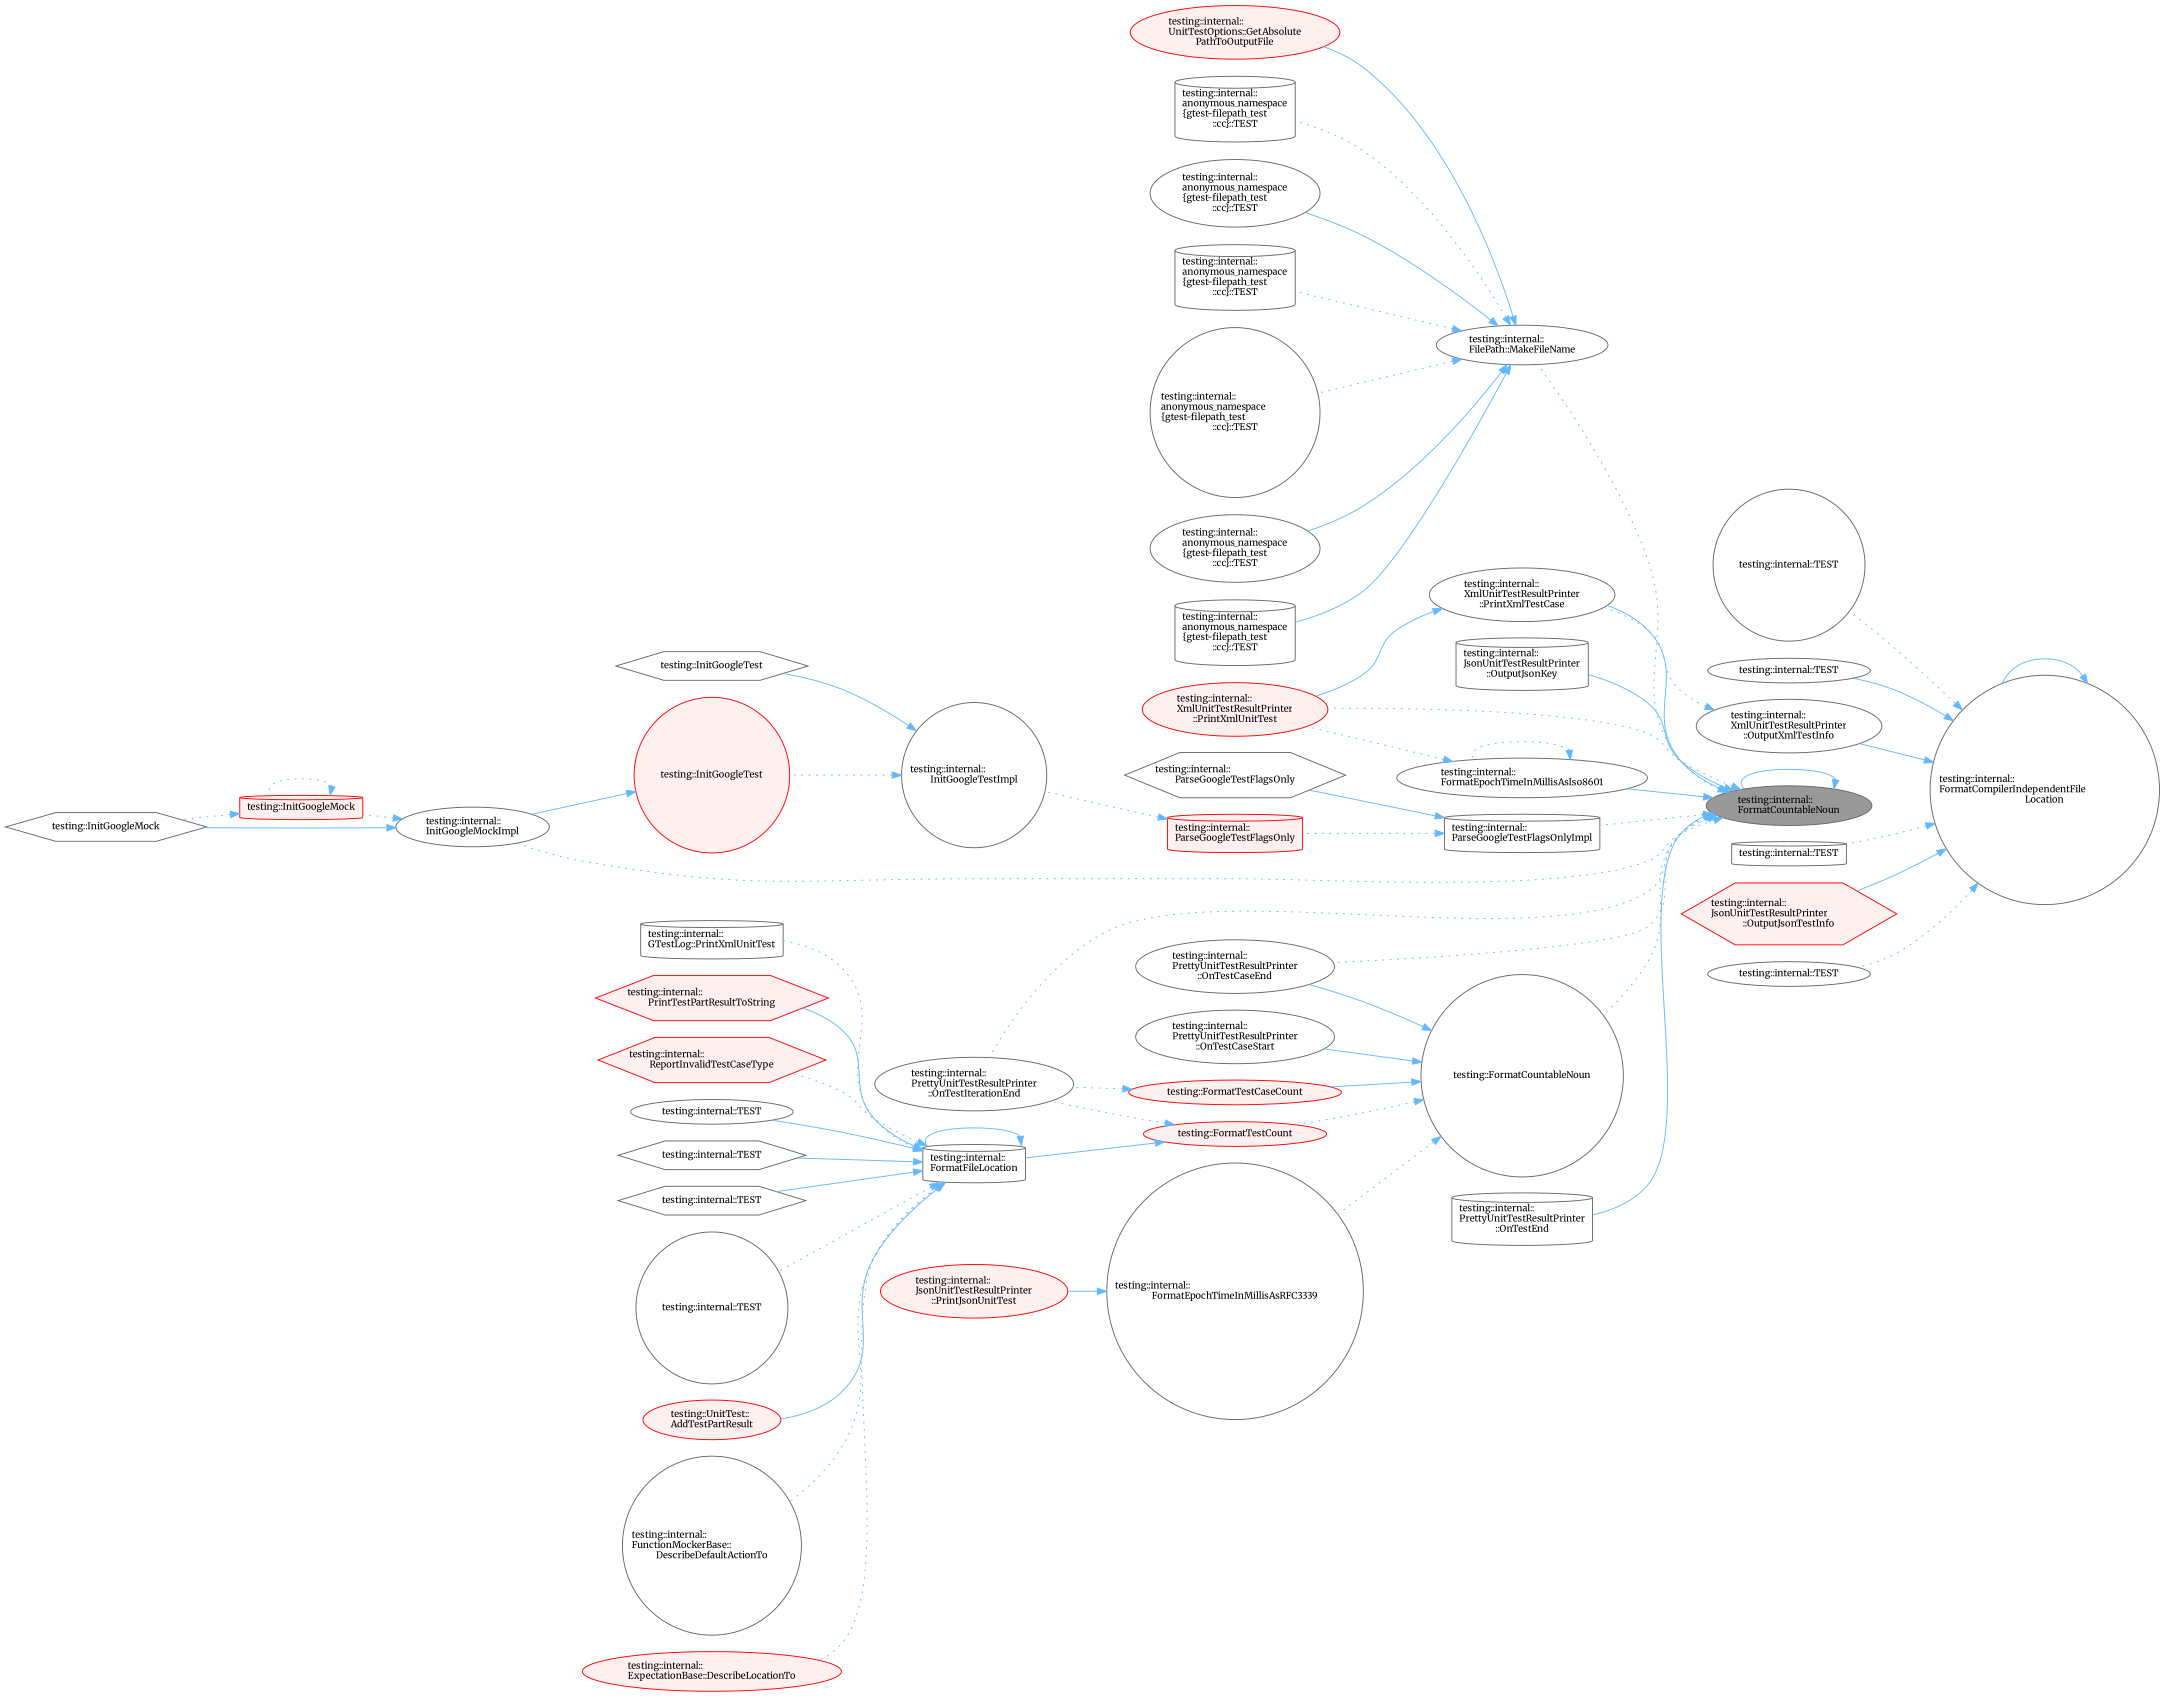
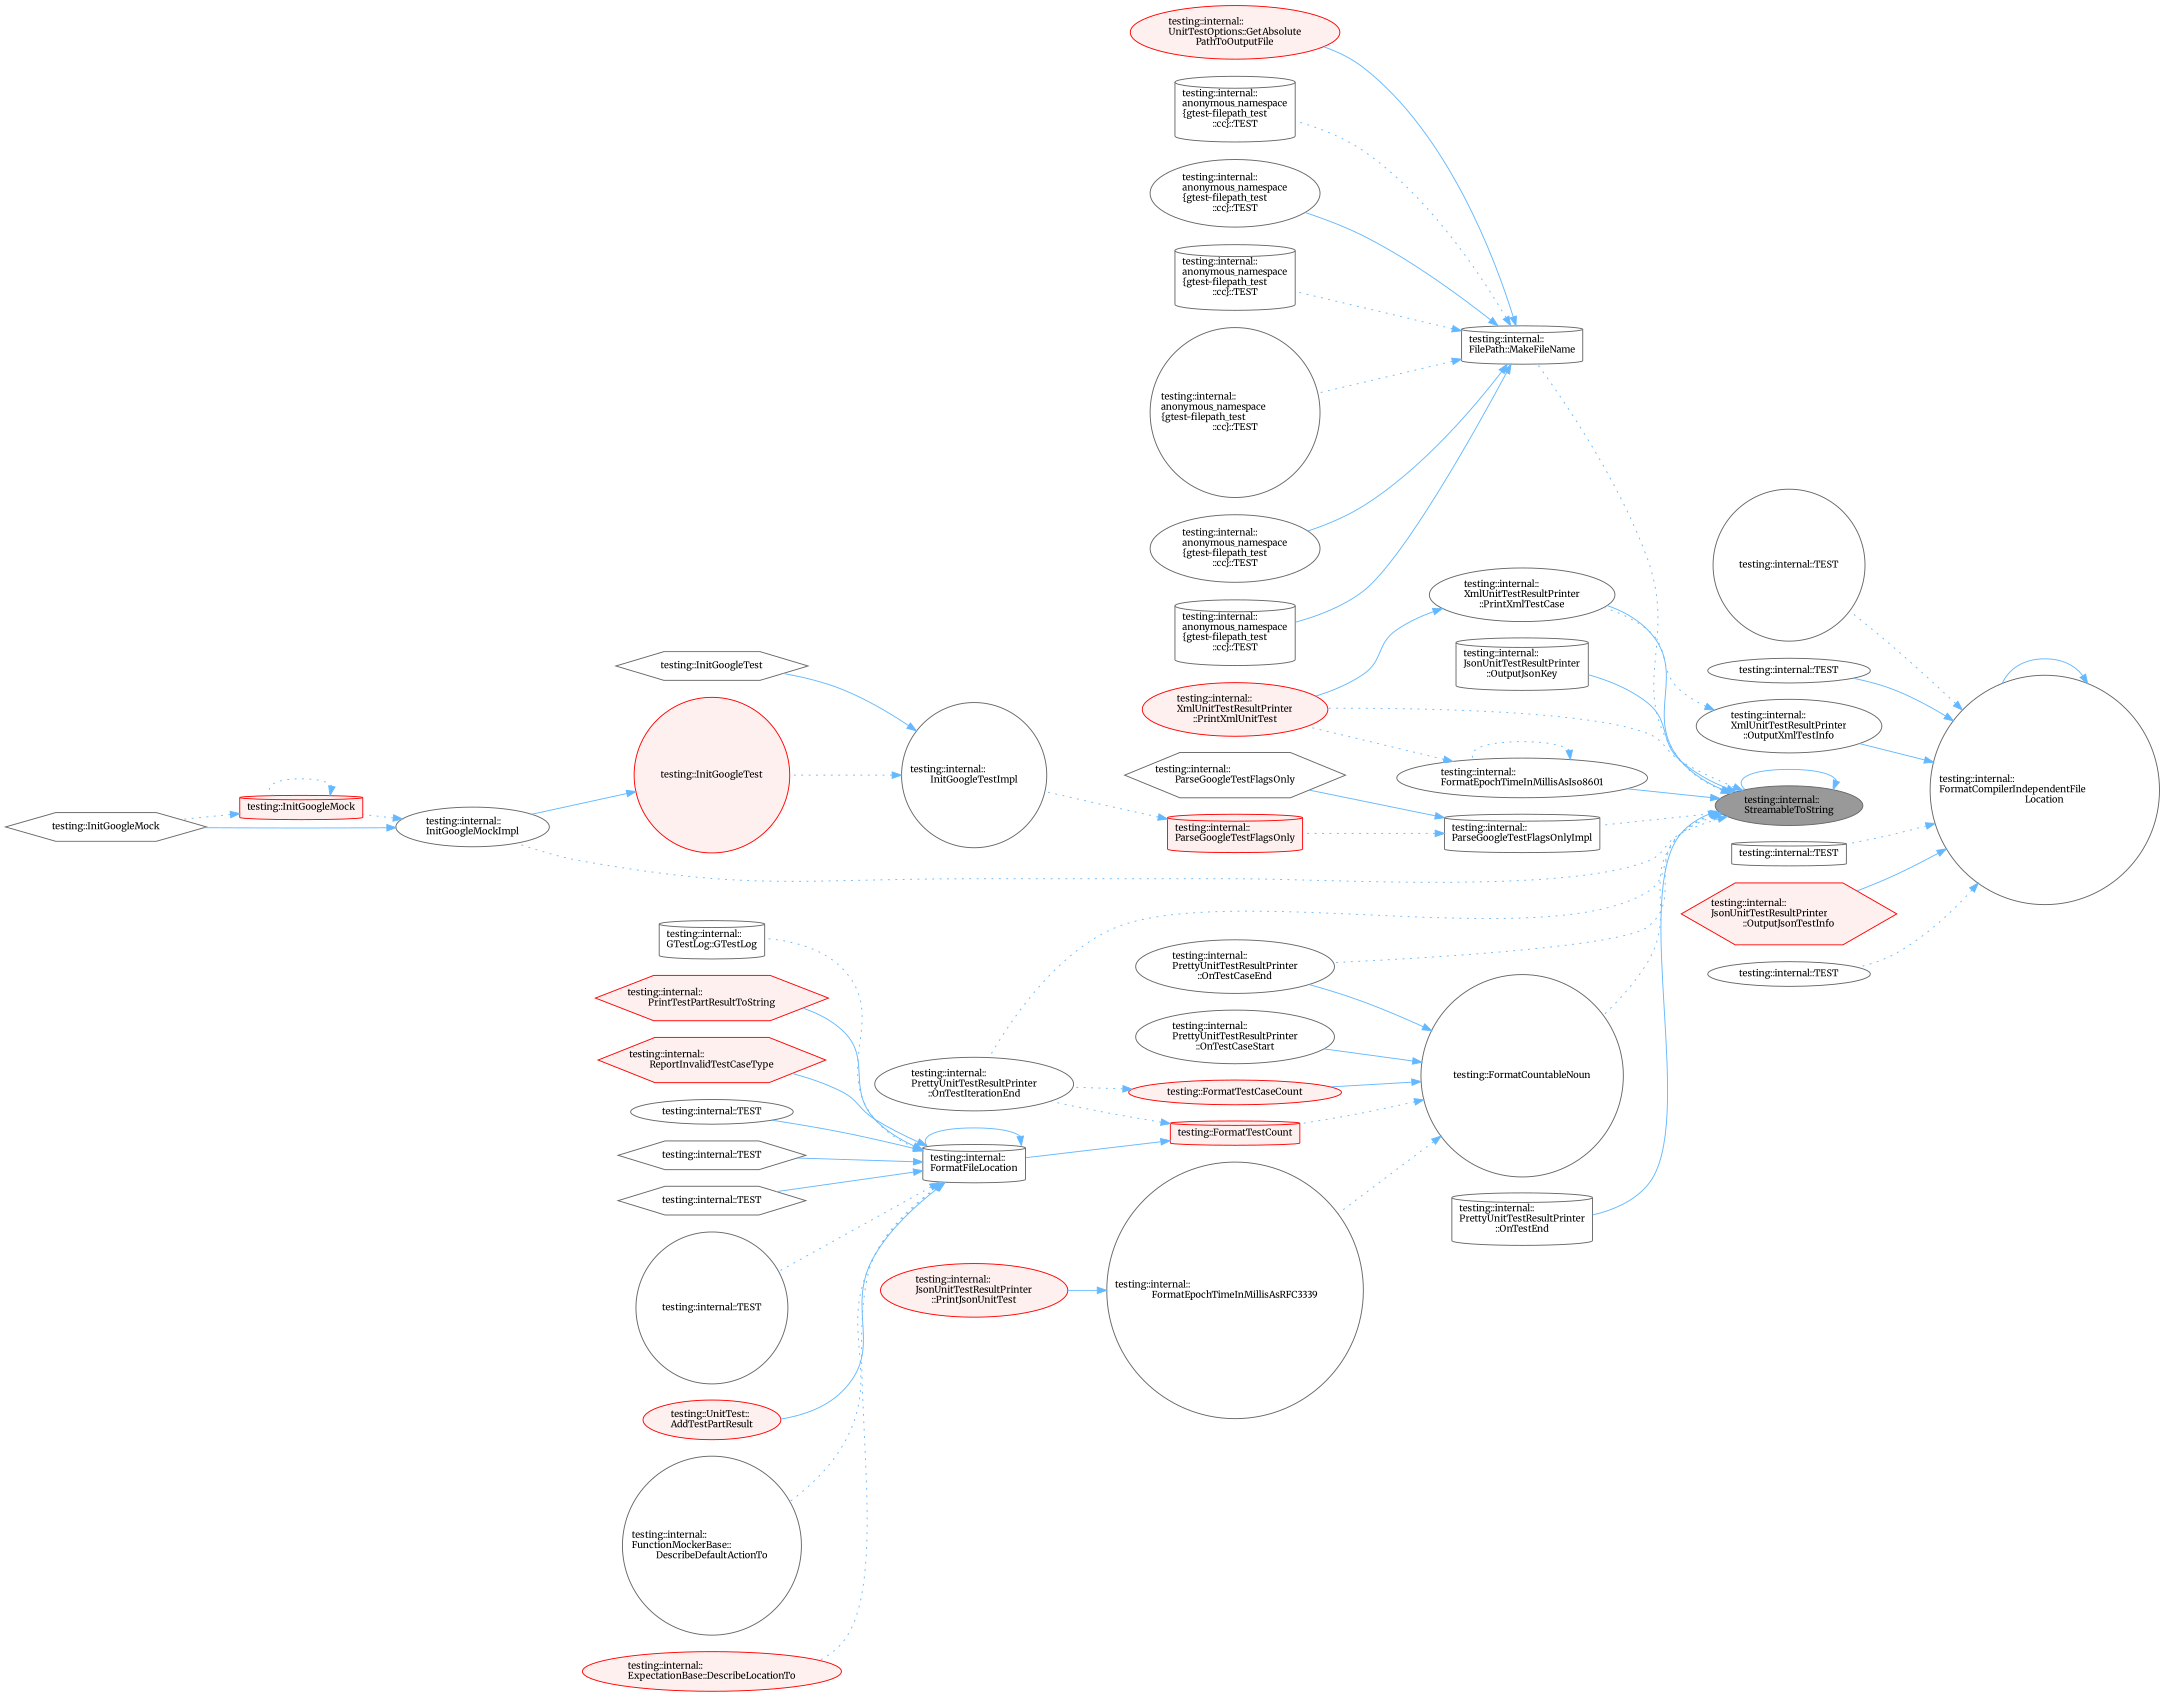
node "testing::internal:: FilePath::MakeFileName": shape ellipse -> cylinder
node "testing::internal:: FormatCountableNoun": label "testing::internal:: FormatCountableNoun" -> "testing::internal:: StreamableToString"
node "testing::internal:: GTestLog::PrintXmlUnitTest": label "testing::internal:: GTestLog::PrintXmlUnitTest" -> "testing::internal:: GTestLog::GTestLog"
edge "testing::internal:: ReportInvalidTestCaseType" -> "testing::internal:: FormatFileLocation": style dotted -> solid
node "testing::FormatTestCount": shape ellipse -> cylinder
